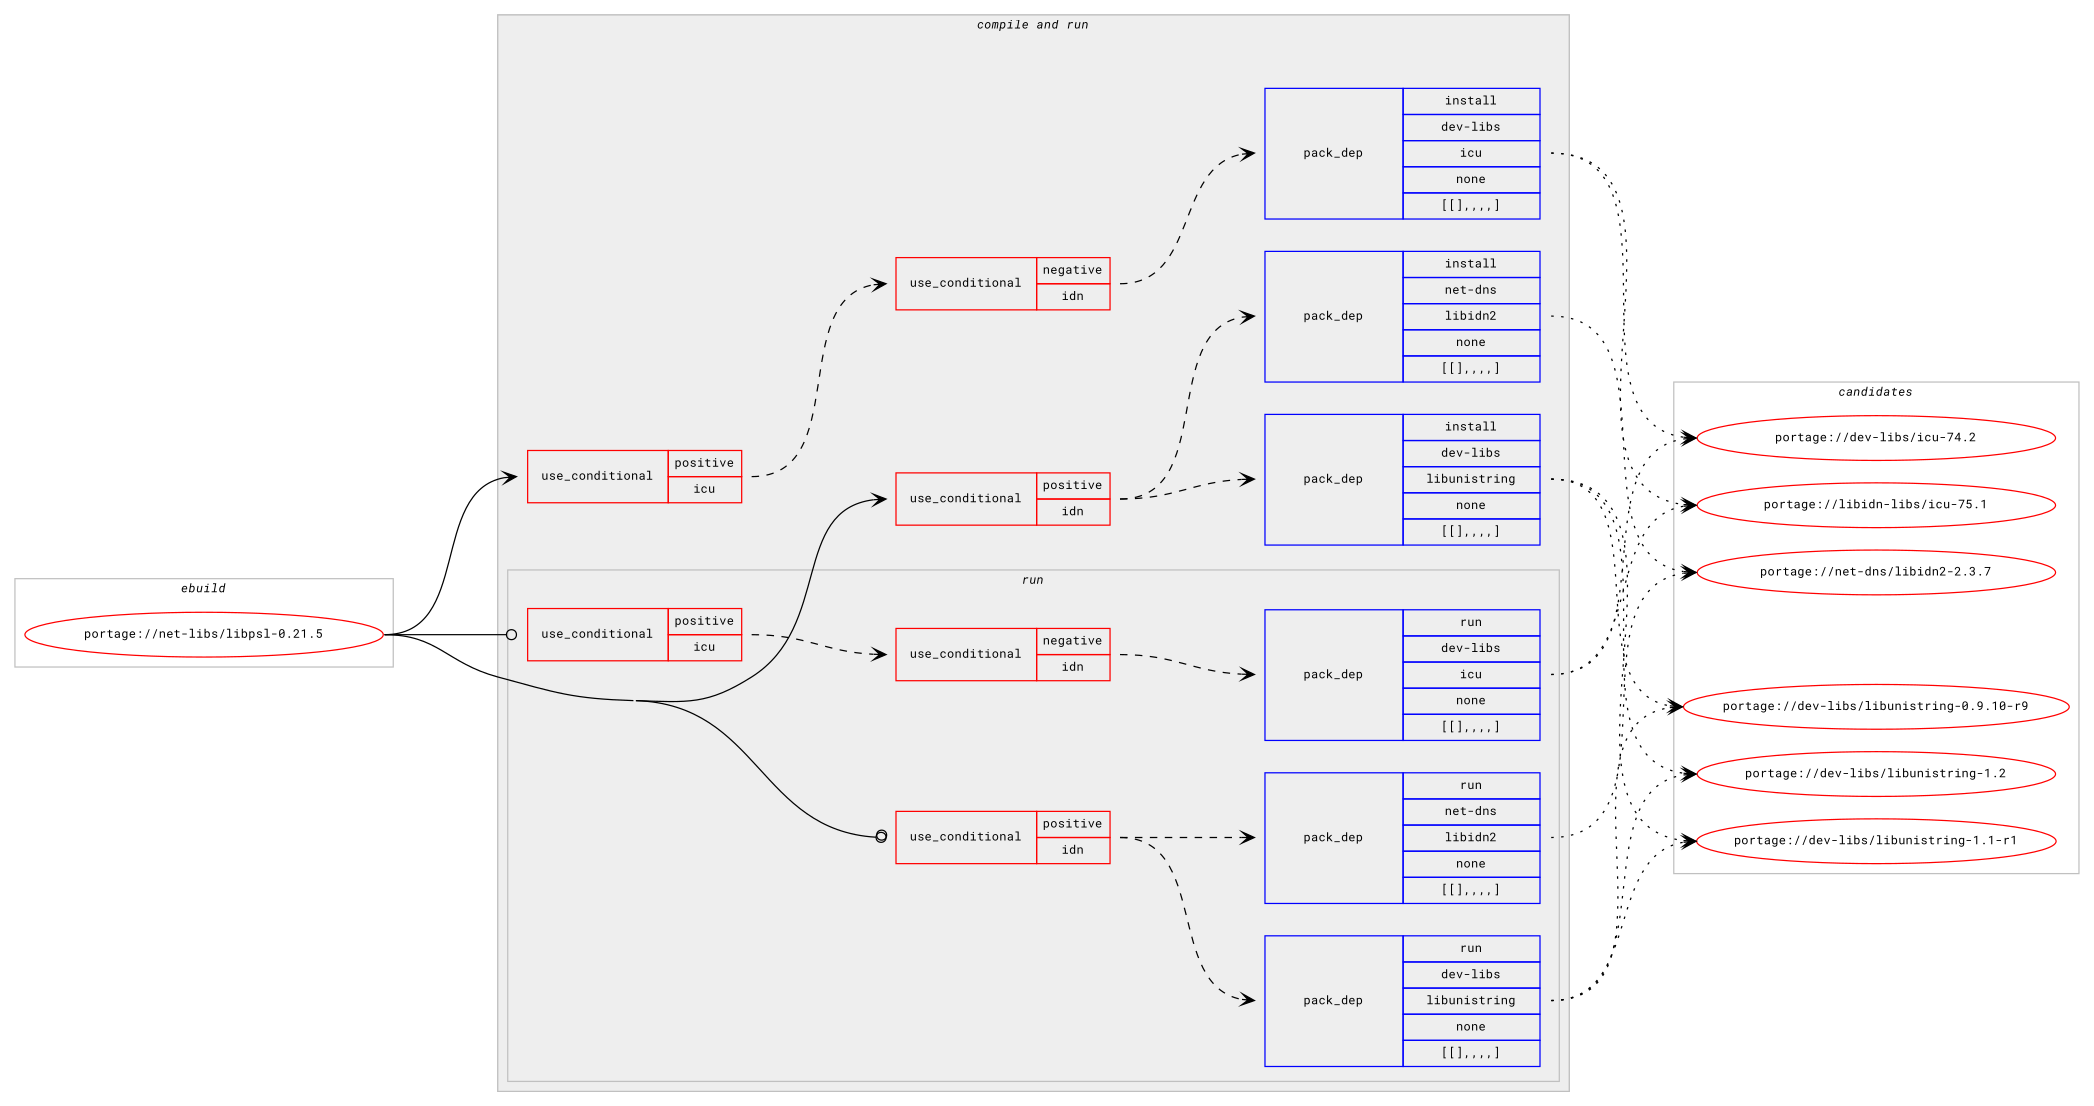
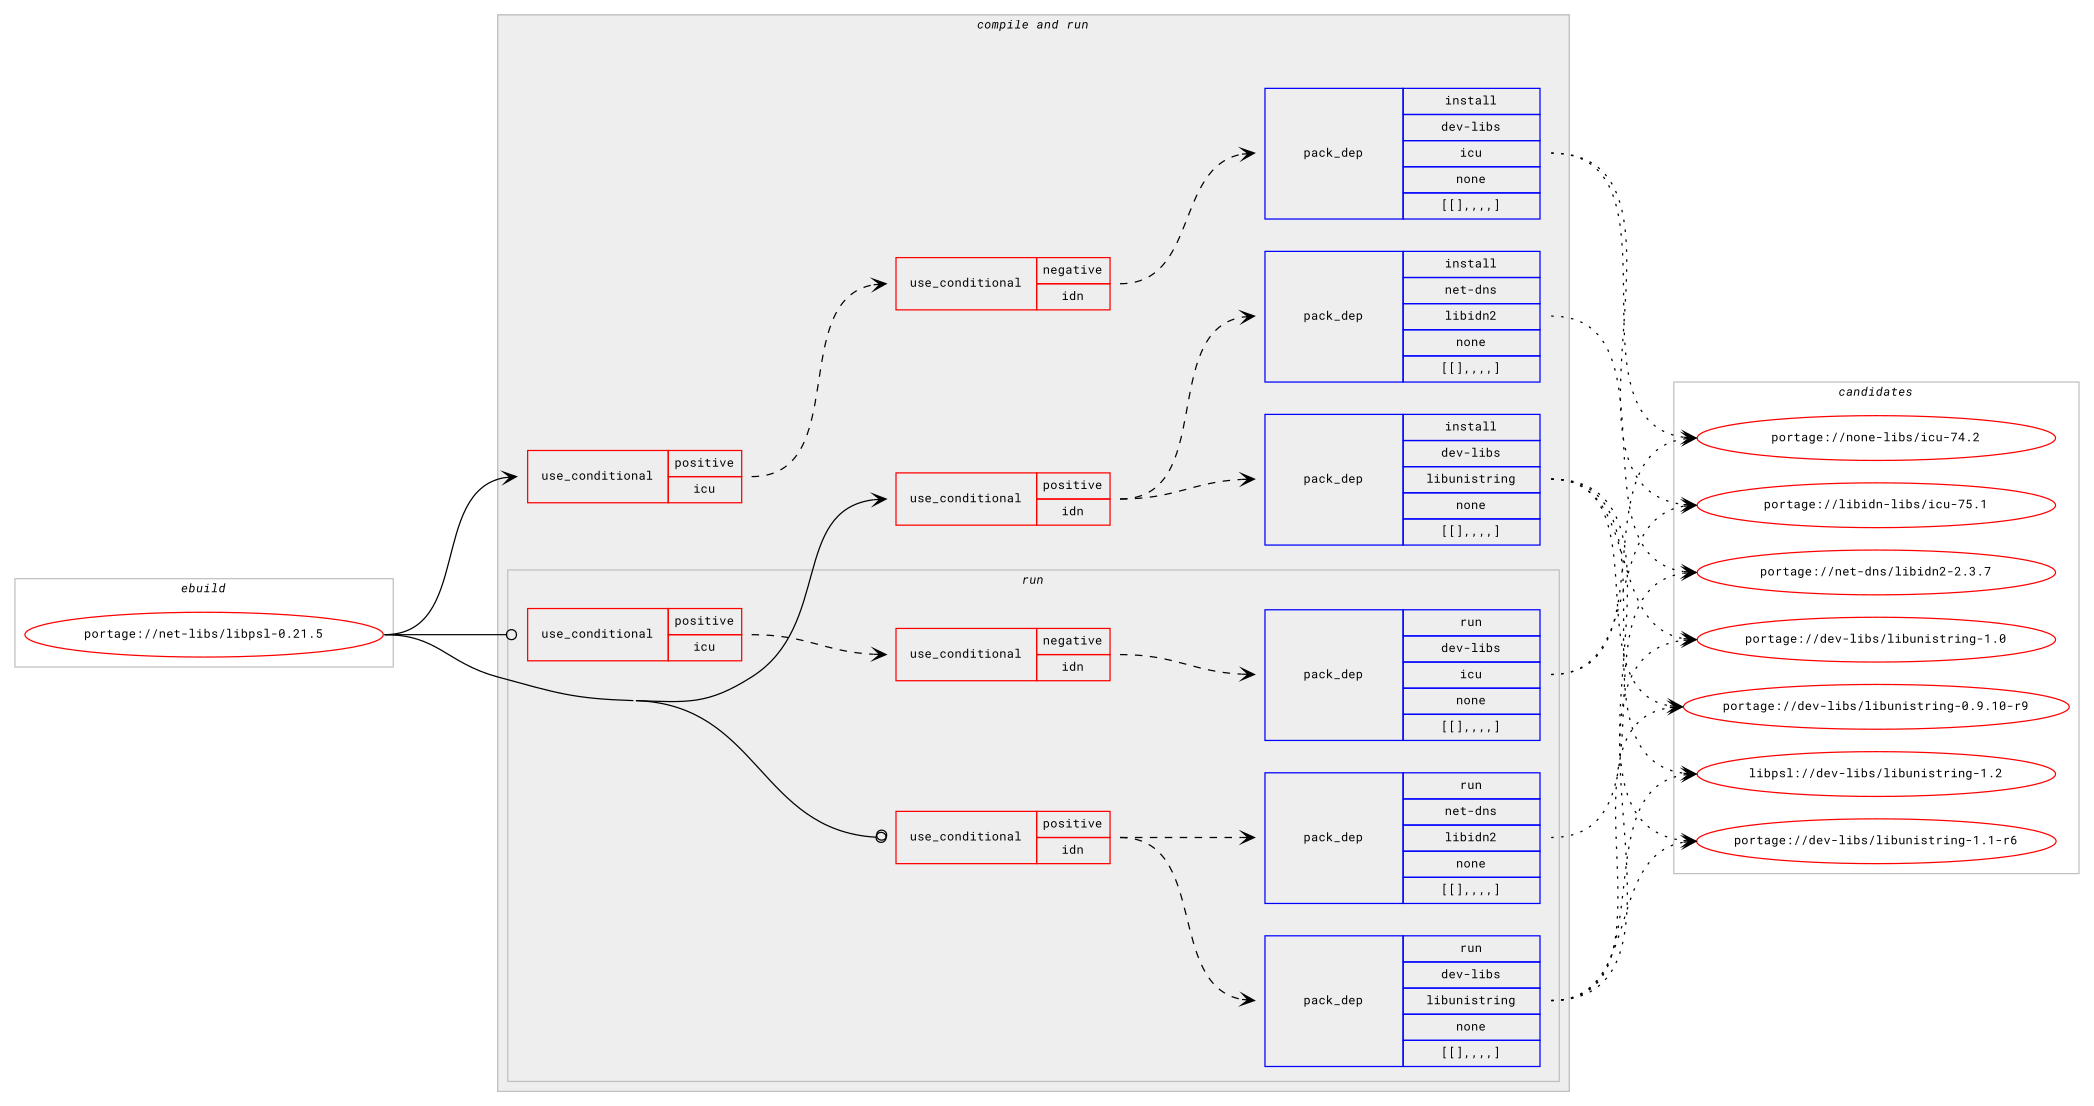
node "portage://dev-libs/icu-74.2": label "portage://dev-libs/icu-74.2" -> "portage://none-libs/icu-74.2"
node "portage://dev-libs/libunistring-1.0": added
node "portage://dev-libs/libunistring-1.2": label "portage://dev-libs/libunistring-1.2" -> "libpsl://dev-libs/libunistring-1.2"
node "portage://dev-libs/libunistring-1.1-r1": label "portage://dev-libs/libunistring-1.1-r1" -> "portage://dev-libs/libunistring-1.1-r6"
